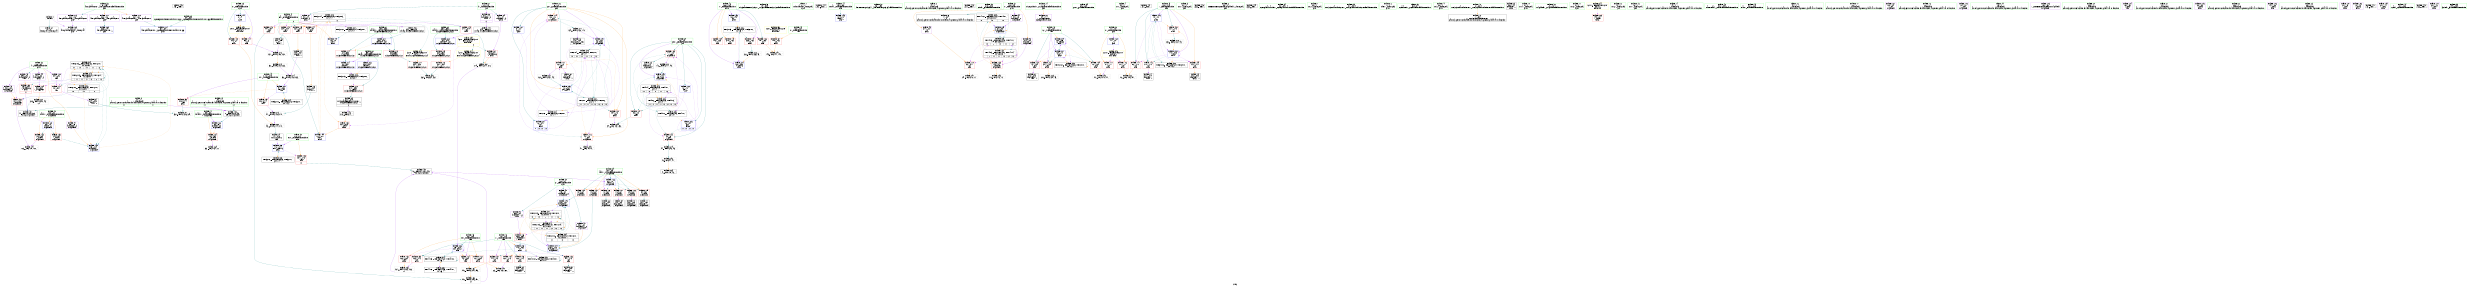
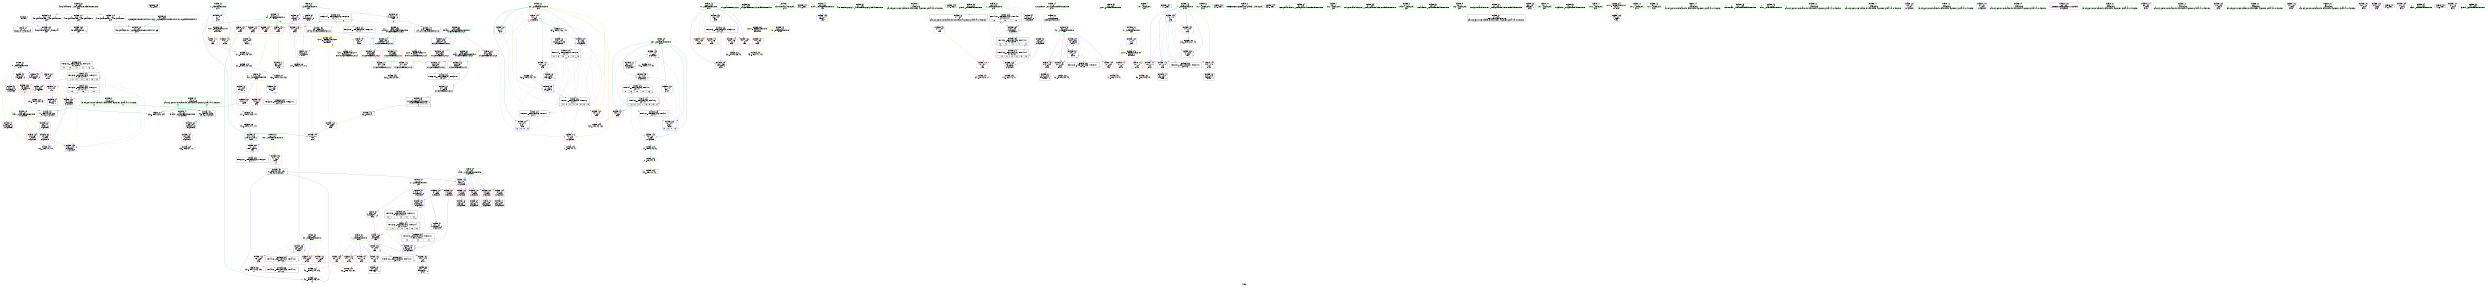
node "NodeID: 176": added
